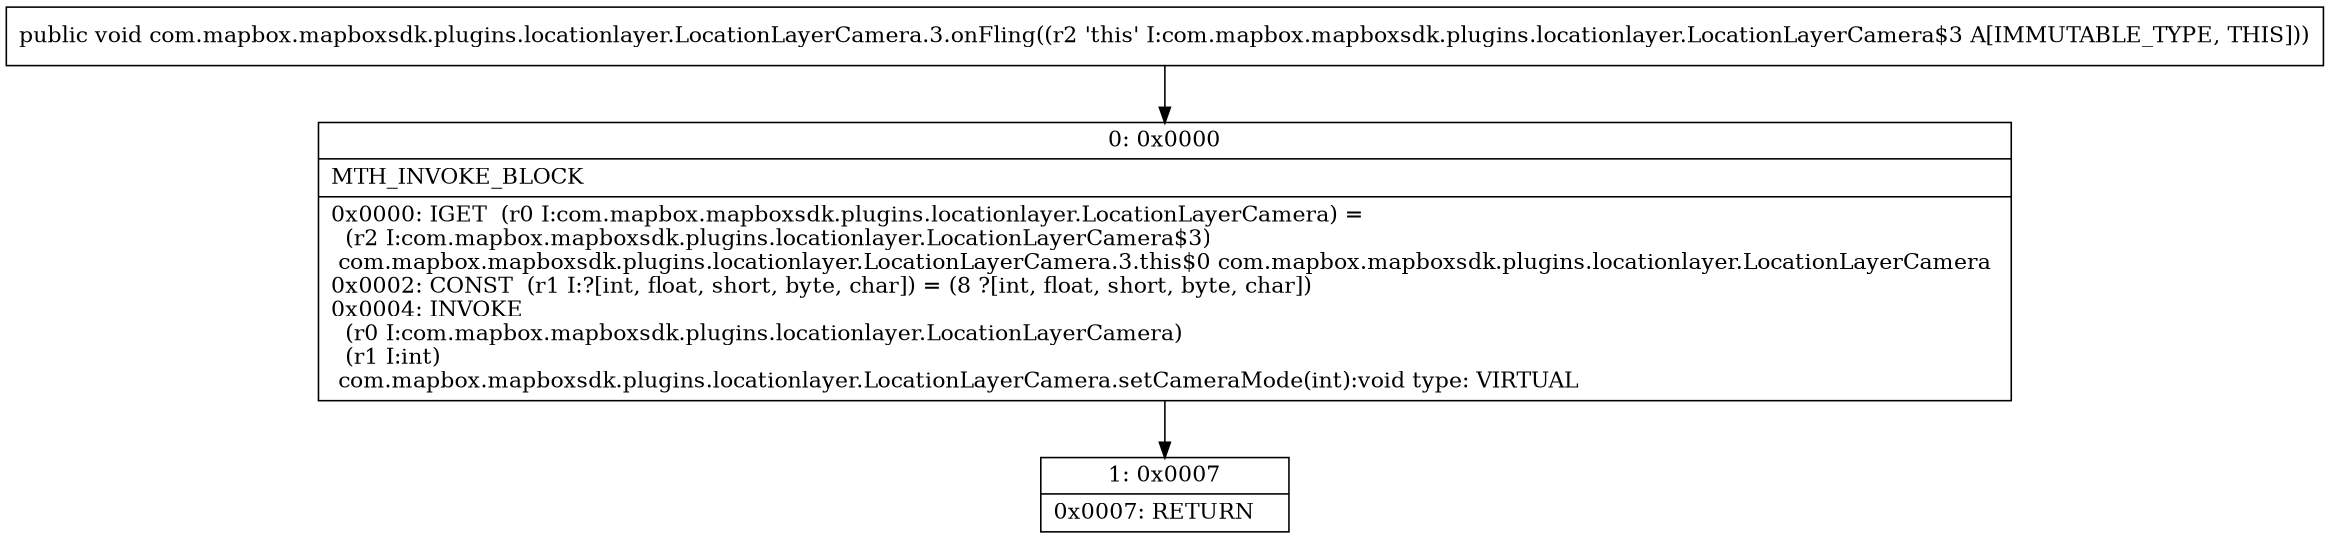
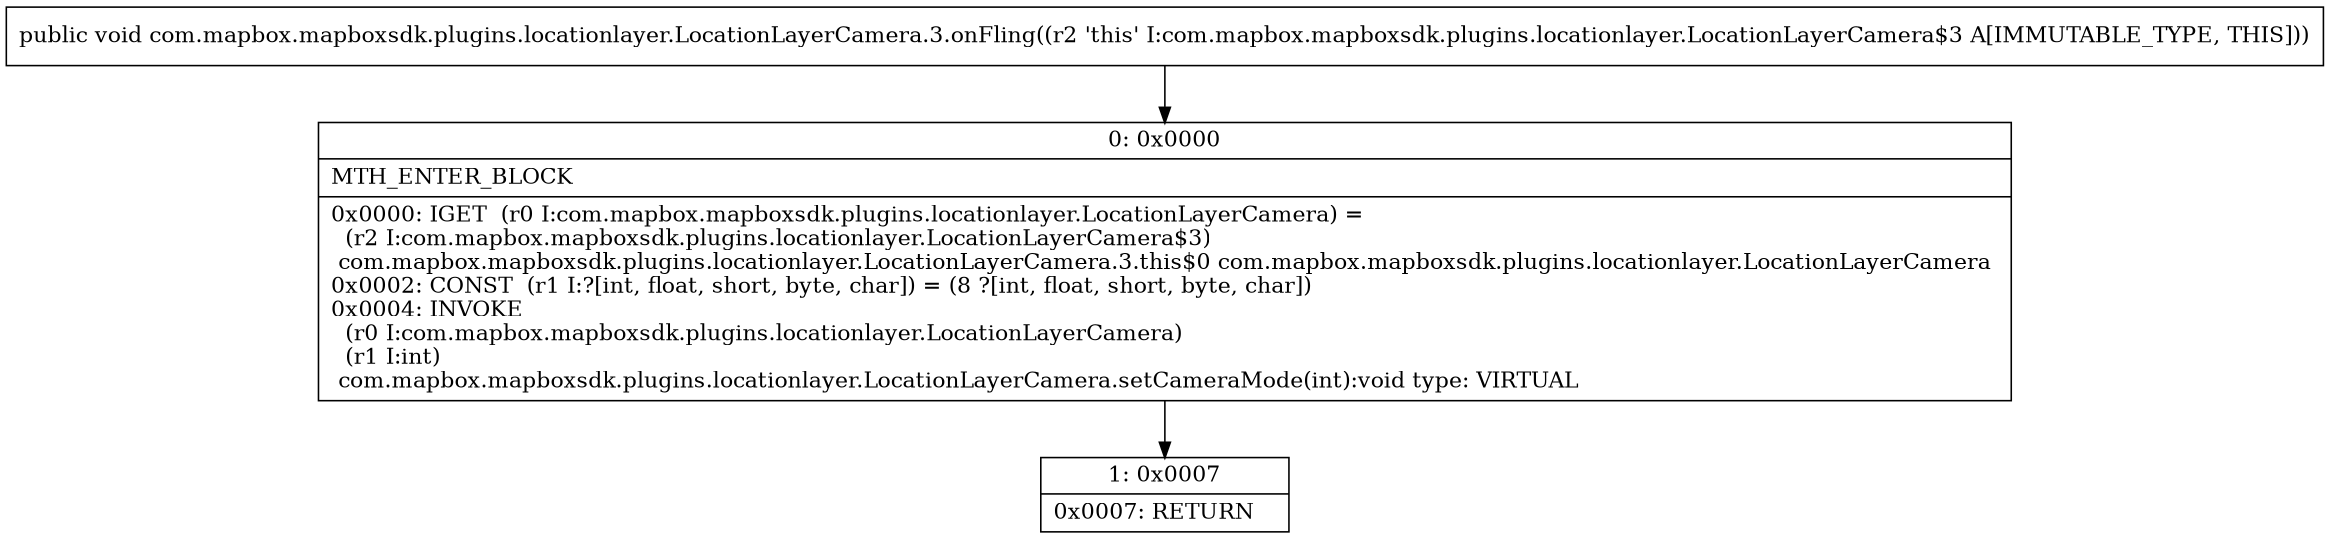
node "0: 0x0000": text "MTH_INVOKE_BLOCK" -> "MTH_ENTER_BLOCK"
